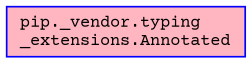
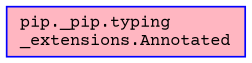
node "pip._vendor.typing _extensions.Annotated": label "pip._vendor.typing _extensions.Annotated" -> "pip._pip.typing _extensions.Annotated"
